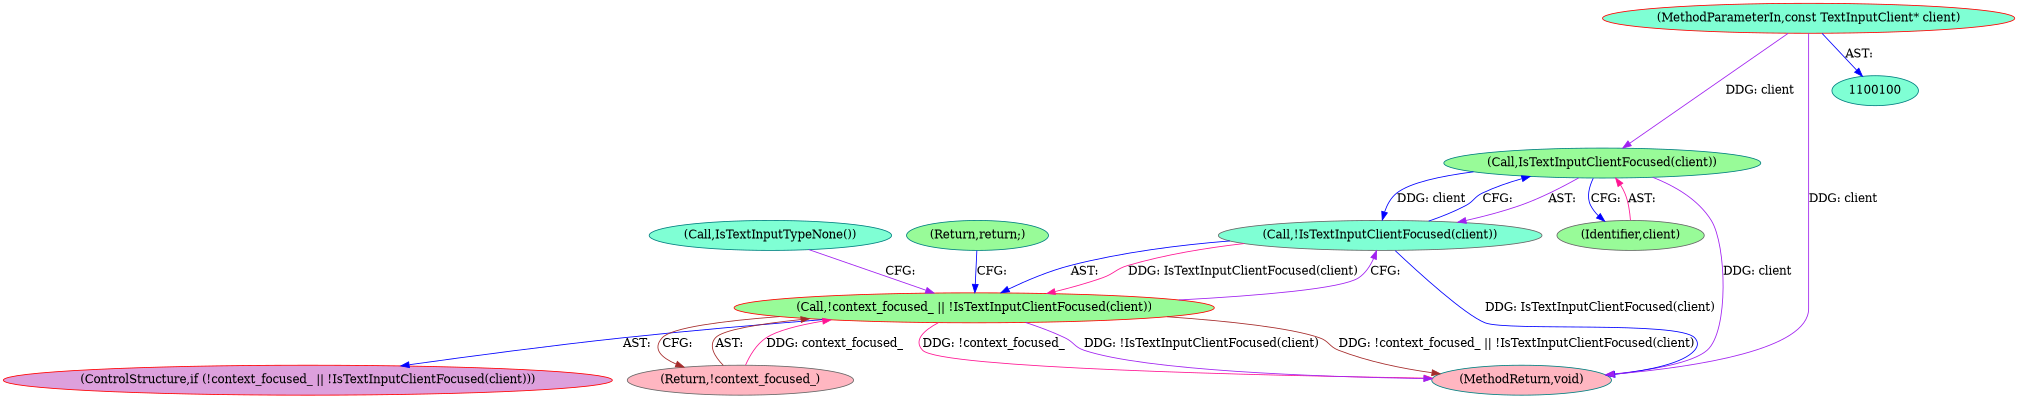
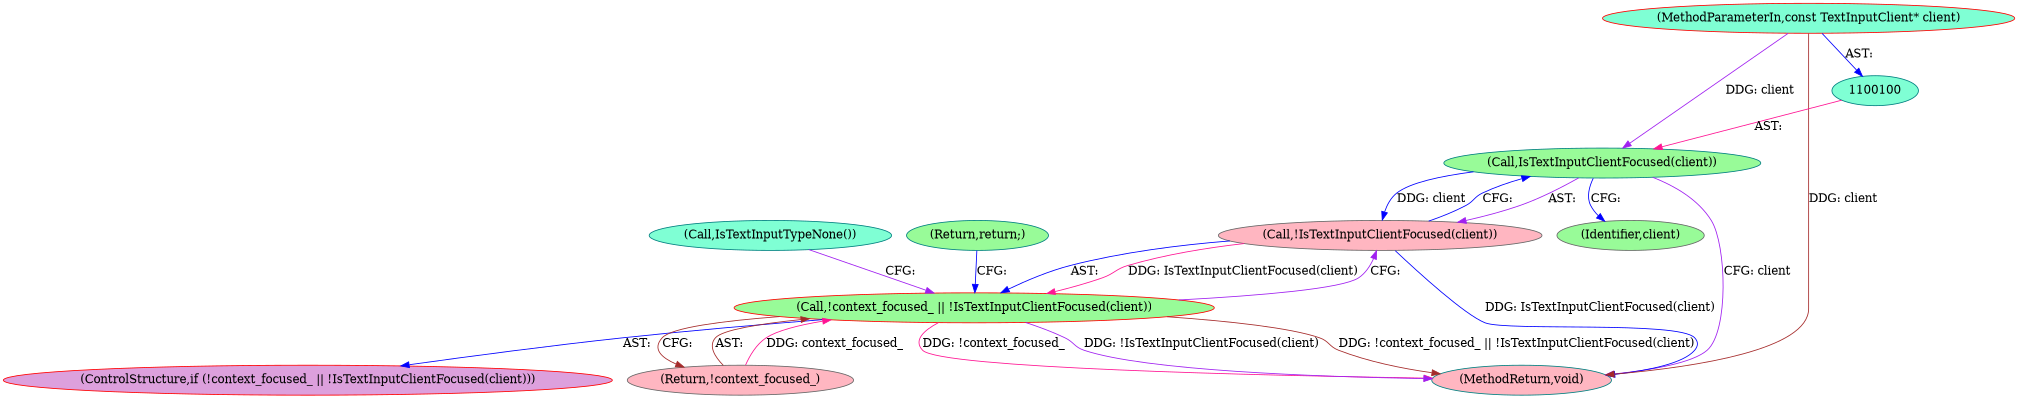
edge "(Identifier,client)" -> "(Call,IsTextInputClientFocused(client))": now "1100100" -> "(Call,IsTextInputClientFocused(client))"
node "(Call,!IsTextInputClientFocused(client))": fillcolor aquamarine -> lightpink
edge "(Call,IsTextInputClientFocused(client))" -> "(MethodReturn,void)": label "DDG: client" -> "CFG: client"
edge "(MethodParameterIn,const TextInputClient* client)" -> "(MethodReturn,void)": color purple -> brown
